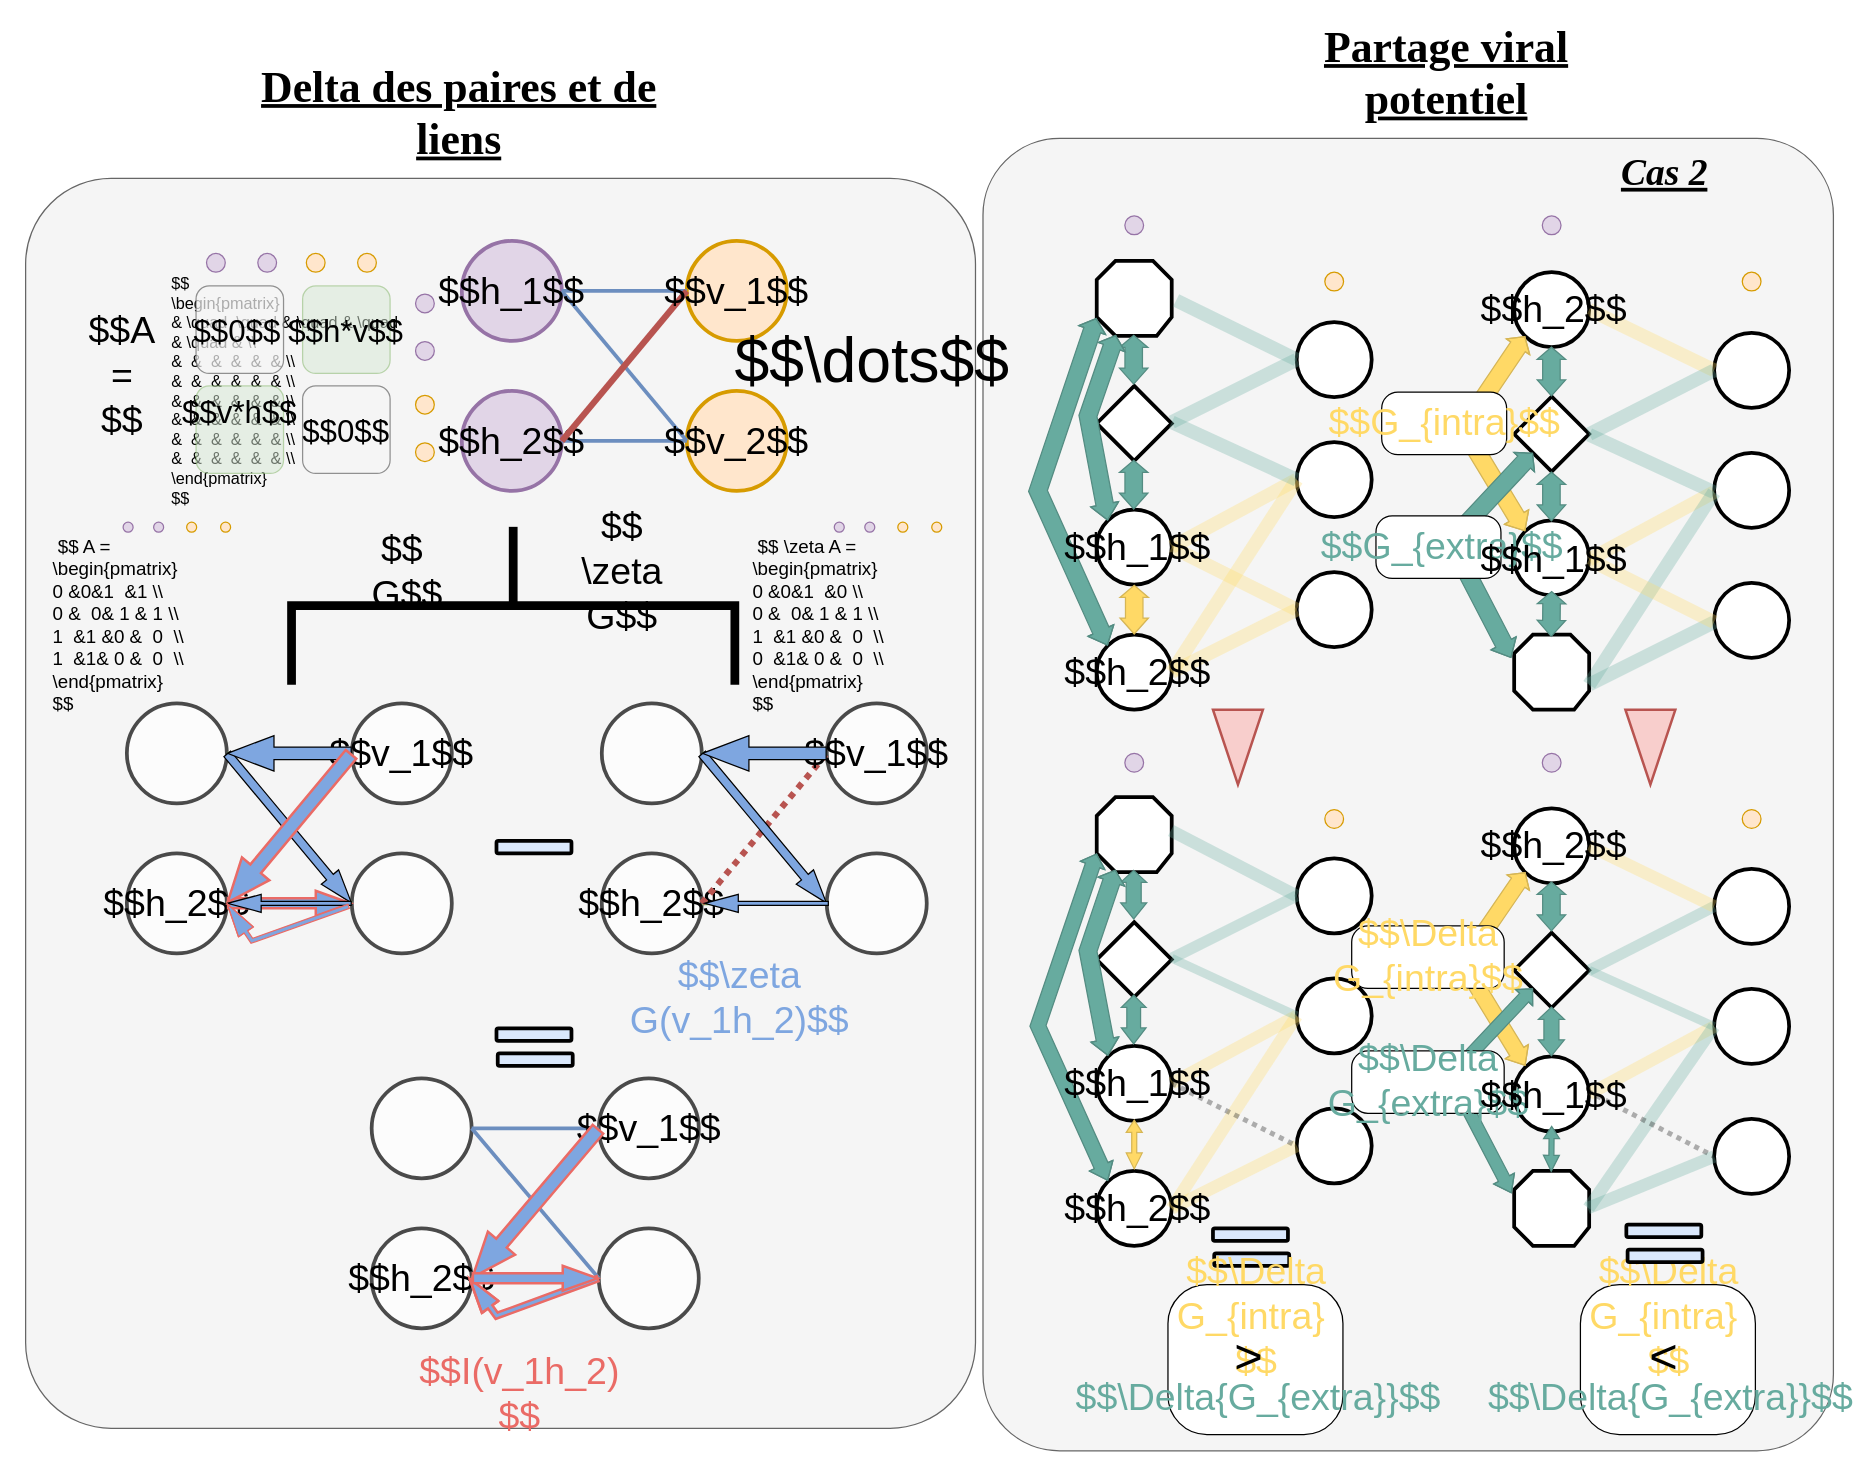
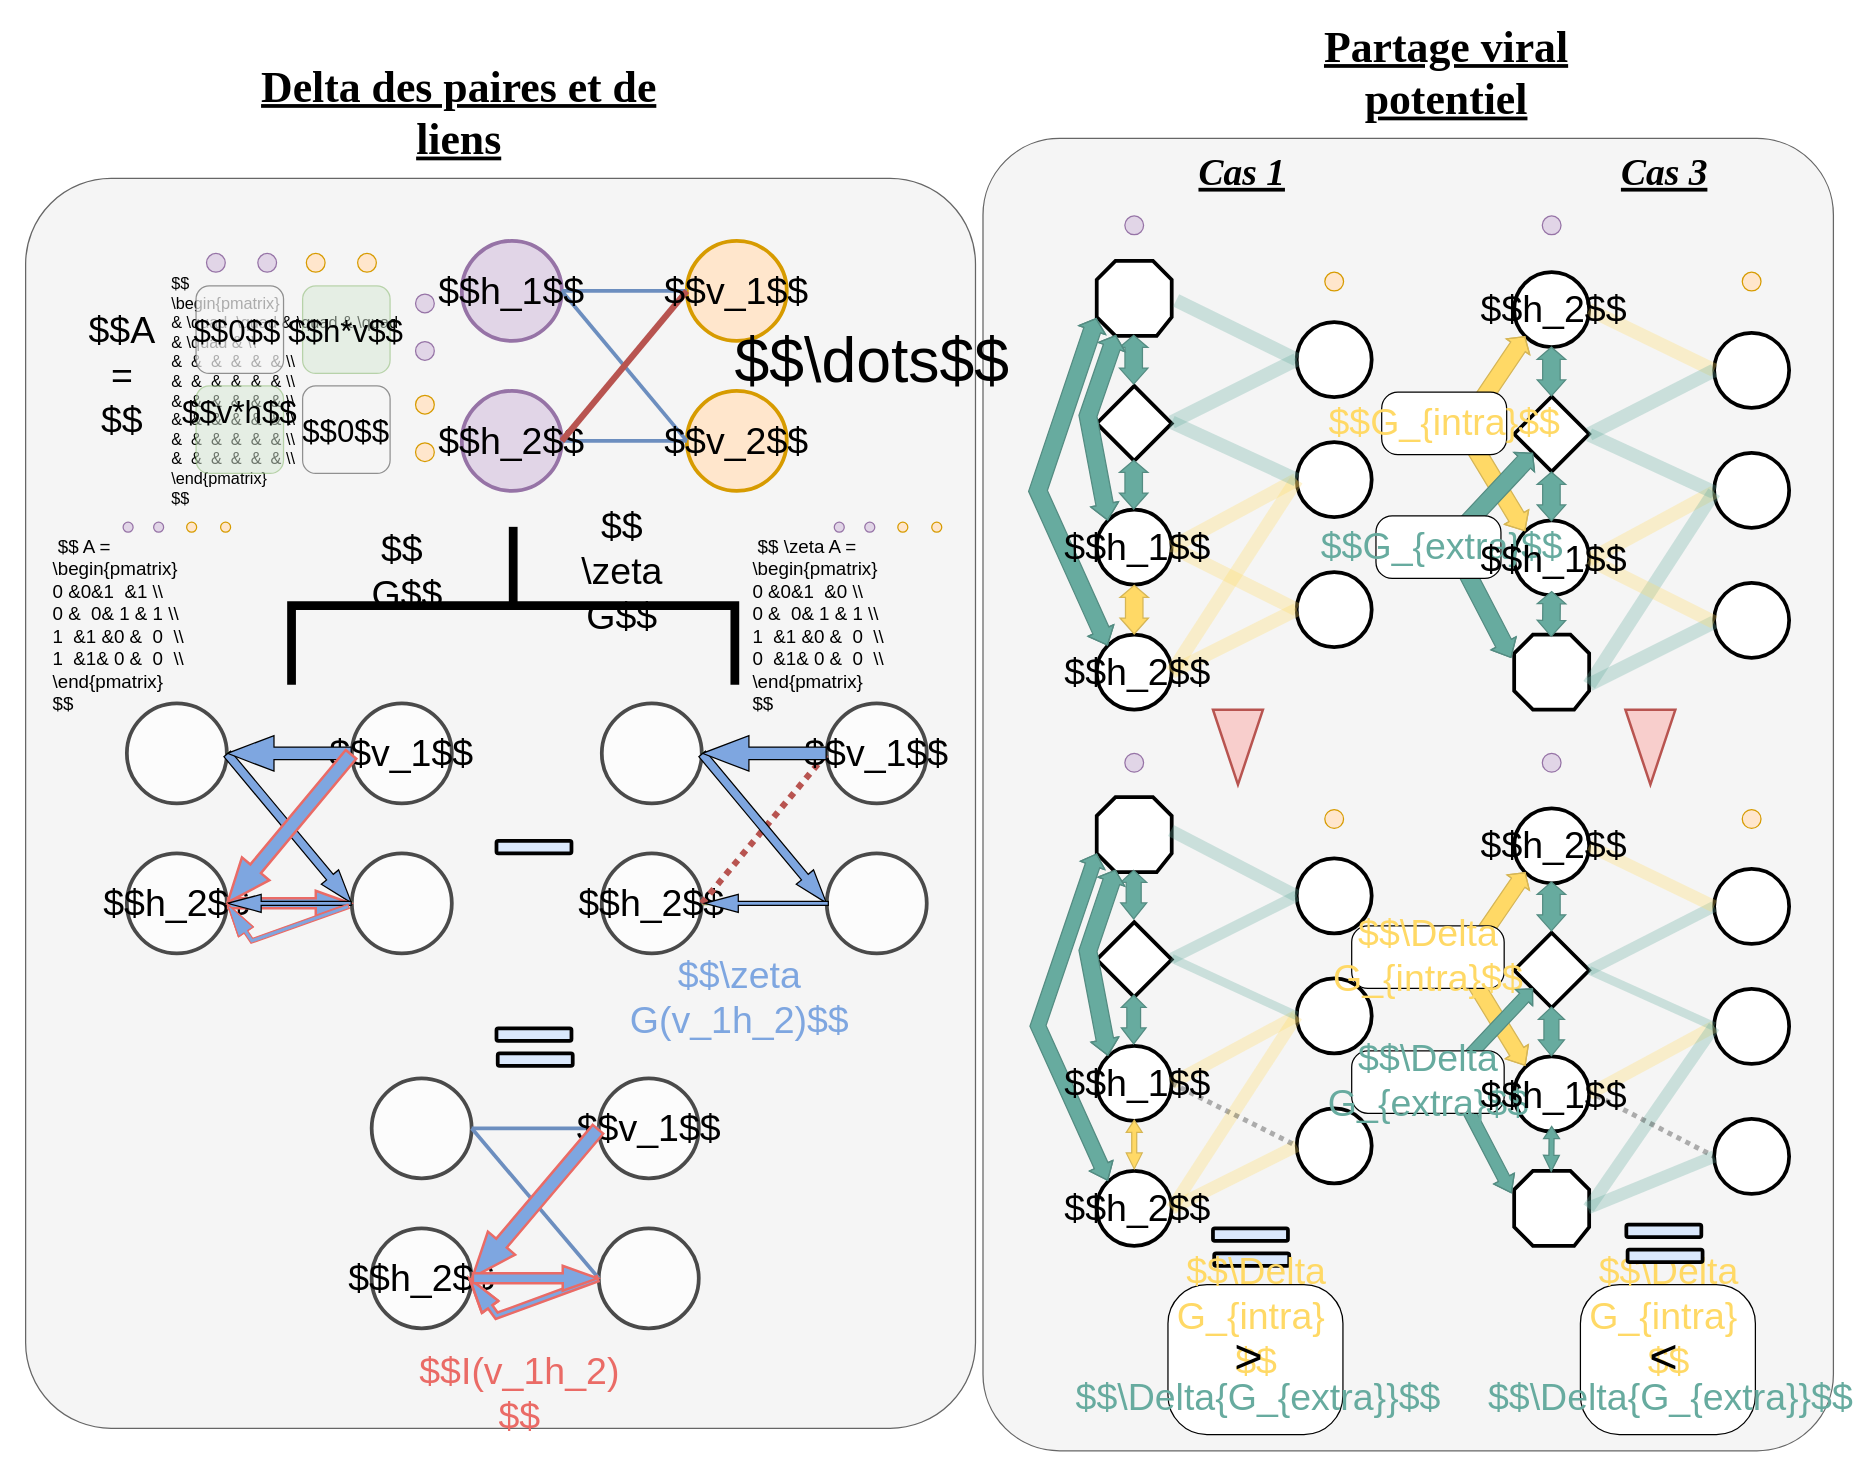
node "Cas 1": added
node "Cas 2": label "Cas 2" -> "Cas 3"
